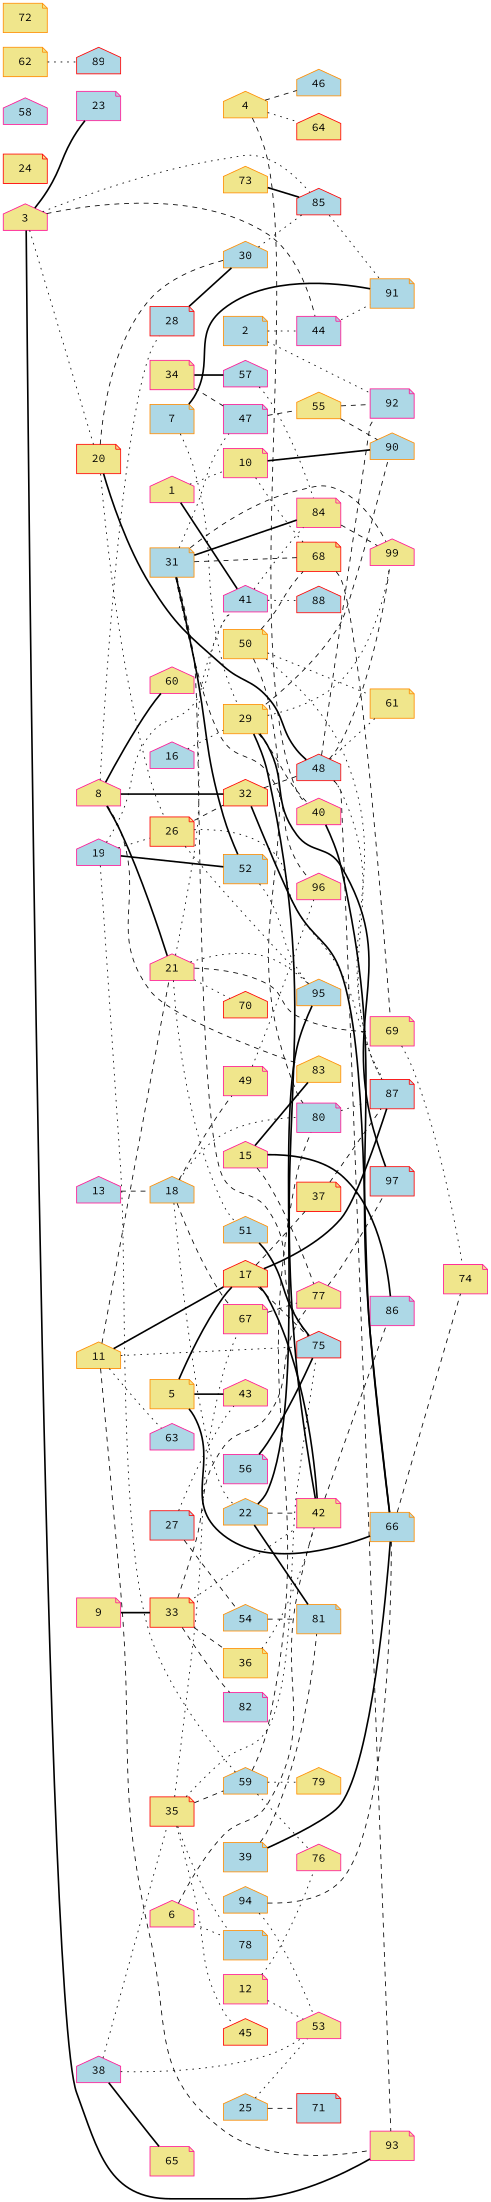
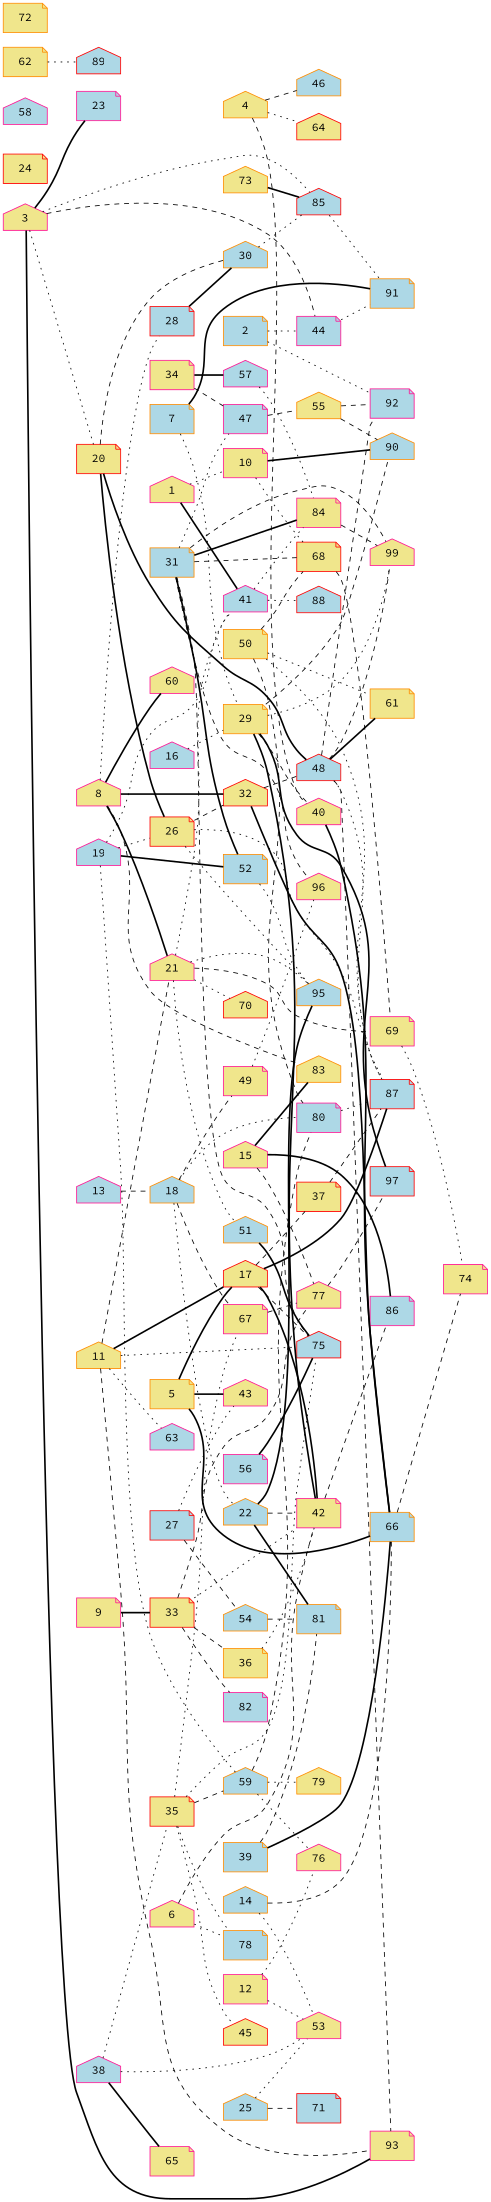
edge "20" -- "26": style dotted -> bold
edge "61" -- "48": style dotted -> bold
node "94": label "94" -> "14"
